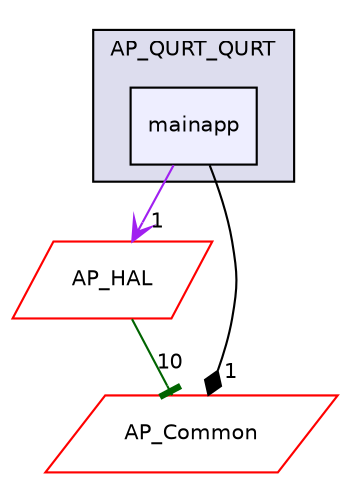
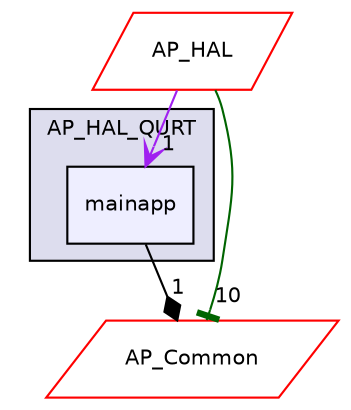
cluster "AP_QURT_QURT": label "AP_QURT_QURT" -> "AP_HAL_QURT"
edge "mainapp" -> "AP_HAL": reversed
